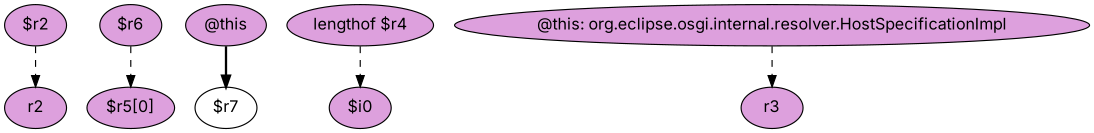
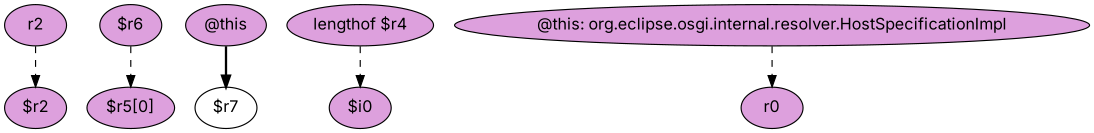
edge "$r2" -> "r2": reversed
node "r3": label "r3" -> "r0"
